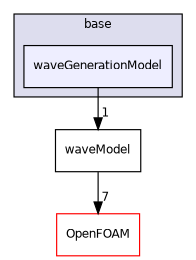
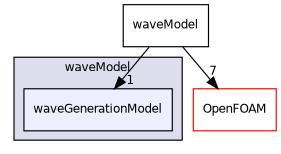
cluster "base": label "base" -> "waveModel"
edge "waveGenerationModel" -> "waveModel": reversed
